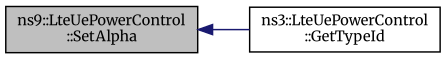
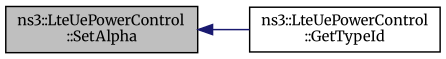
node "ns9::LteUePowerControl ::SetAlpha": label "ns9::LteUePowerControl ::SetAlpha" -> "ns3::LteUePowerControl ::SetAlpha"
